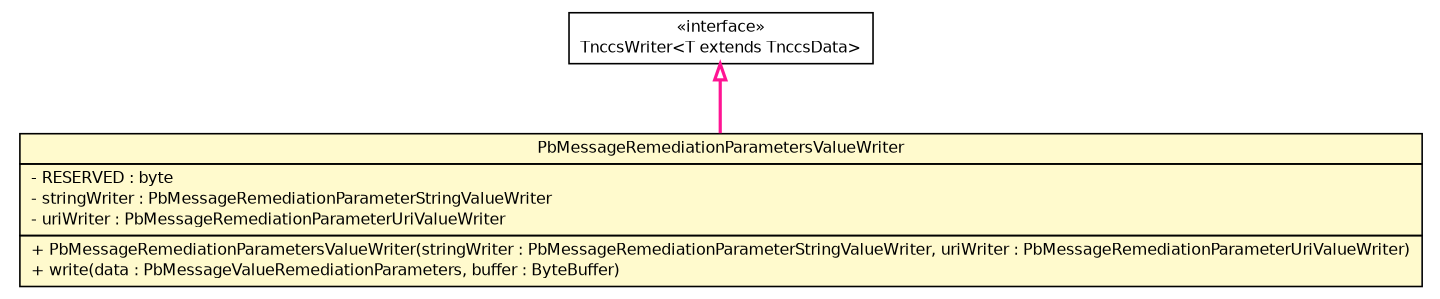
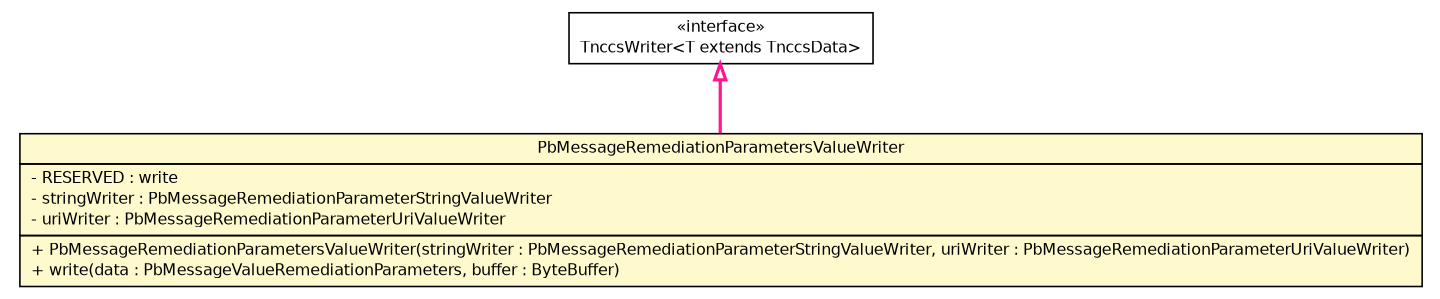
node "PbMessageRemediationParametersValueWriter": text "- RESERVED : byte" -> "- RESERVED : write"
